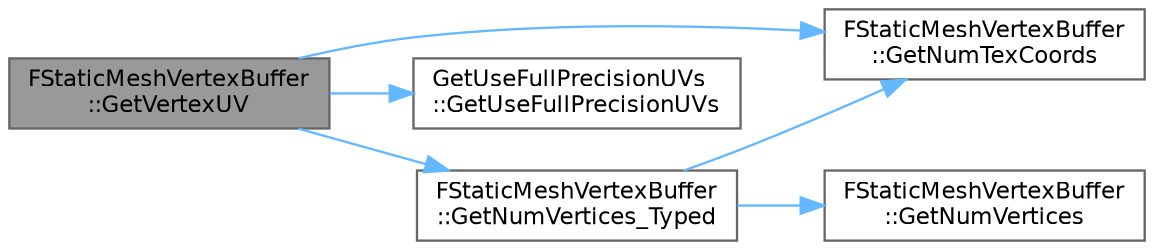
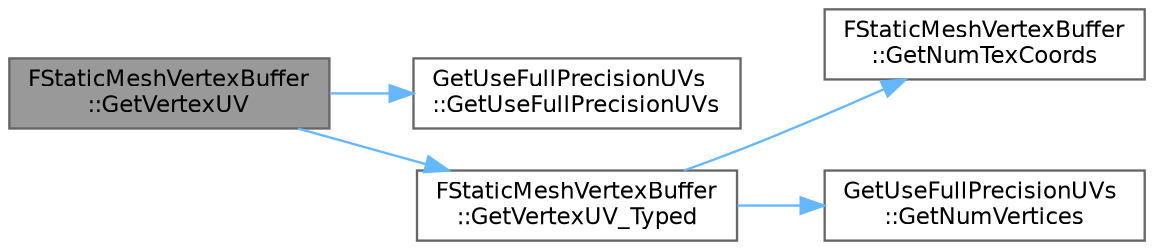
edge "FStaticMeshVertexBuffer ::GetVertexUV" -> "FStaticMeshVertexBuffer ::GetNumTexCoords": removed
node "FStaticMeshVertexBuffer ::GetNumVertices_Typed": label "FStaticMeshVertexBuffer ::GetNumVertices_Typed" -> "FStaticMeshVertexBuffer ::GetVertexUV_Typed"
node "FStaticMeshVertexBuffer ::GetNumVertices": label "FStaticMeshVertexBuffer ::GetNumVertices" -> "GetUseFullPrecisionUVs ::GetNumVertices"
